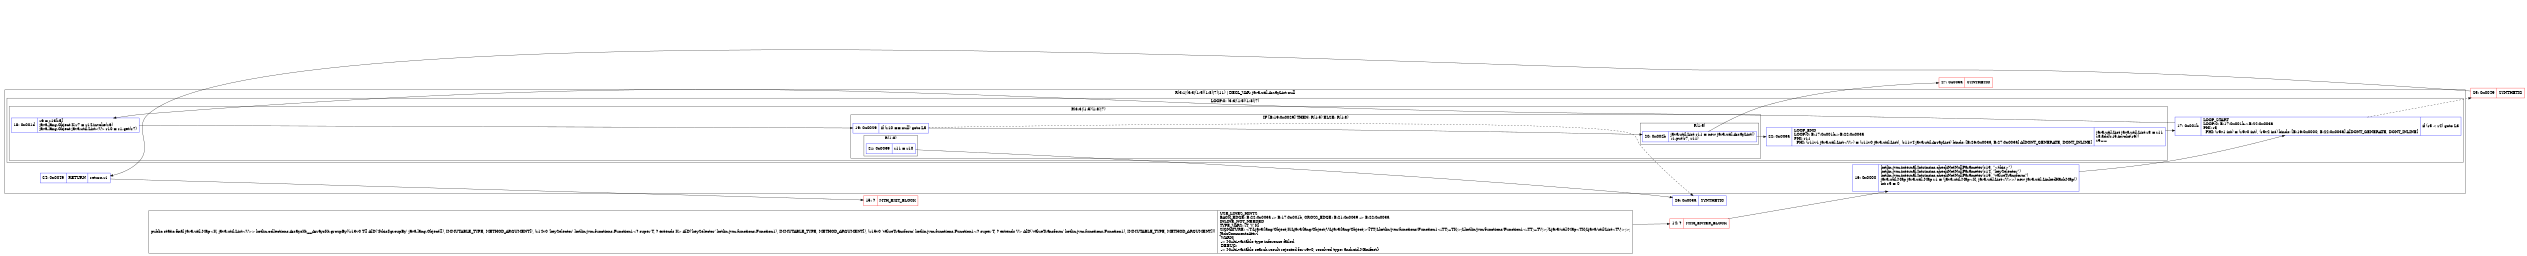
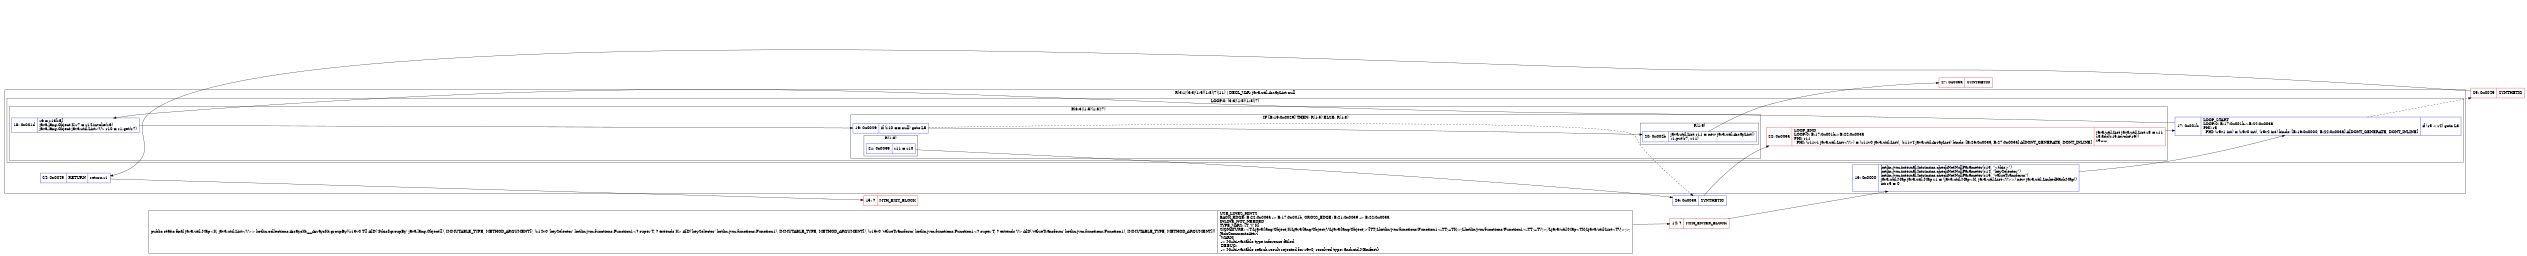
edge "20: 0x002b" -> "22: 0x003a": now "26: 0x003a" -> "22: 0x003a"
node "22: 0x003a": color blue -> red
